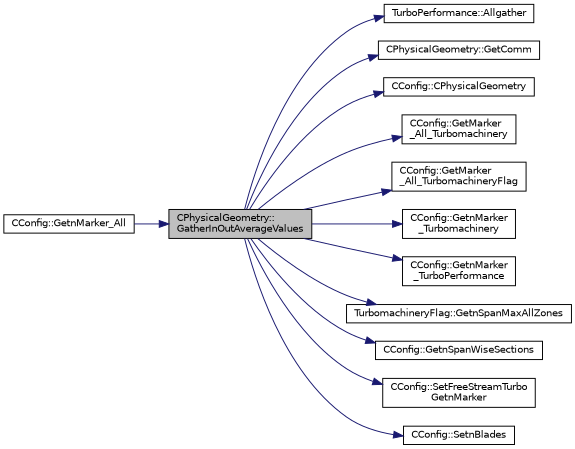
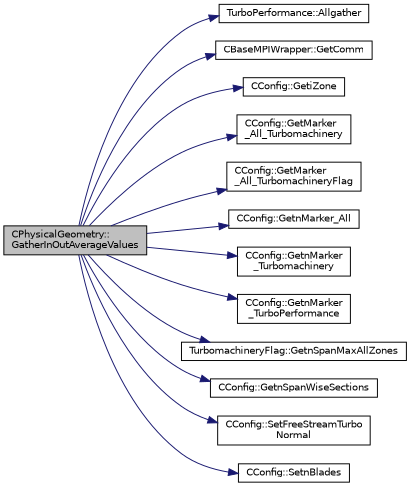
node "CPhysicalGeometry::GetComm": label "CPhysicalGeometry::GetComm" -> "CBaseMPIWrapper::GetComm"
node "CConfig::CPhysicalGeometry": label "CConfig::CPhysicalGeometry" -> "CConfig::GetiZone"
edge "CConfig::GetnMarker_All" -> "CPhysicalGeometry:: GatherInOutAverageValues": reversed
node "CConfig::SetFreeStreamTurbo GetnMarker": label "CConfig::SetFreeStreamTurbo GetnMarker" -> "CConfig::SetFreeStreamTurbo Normal"
